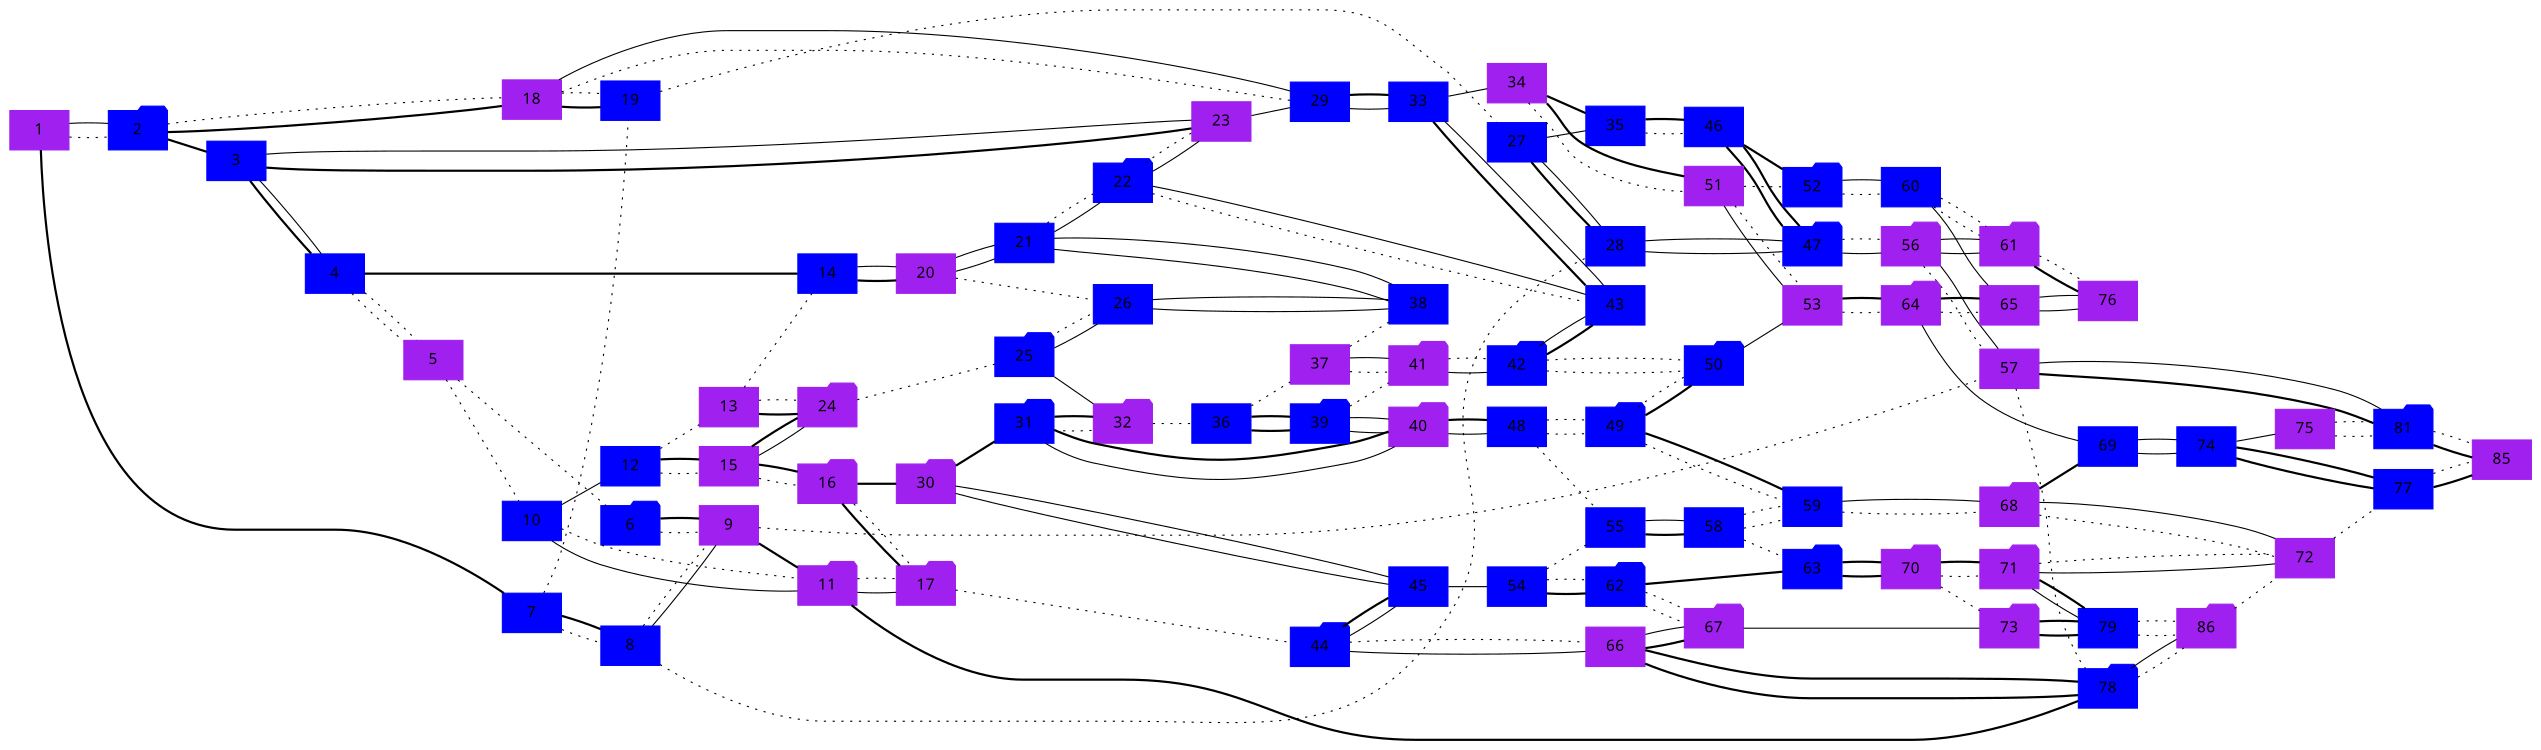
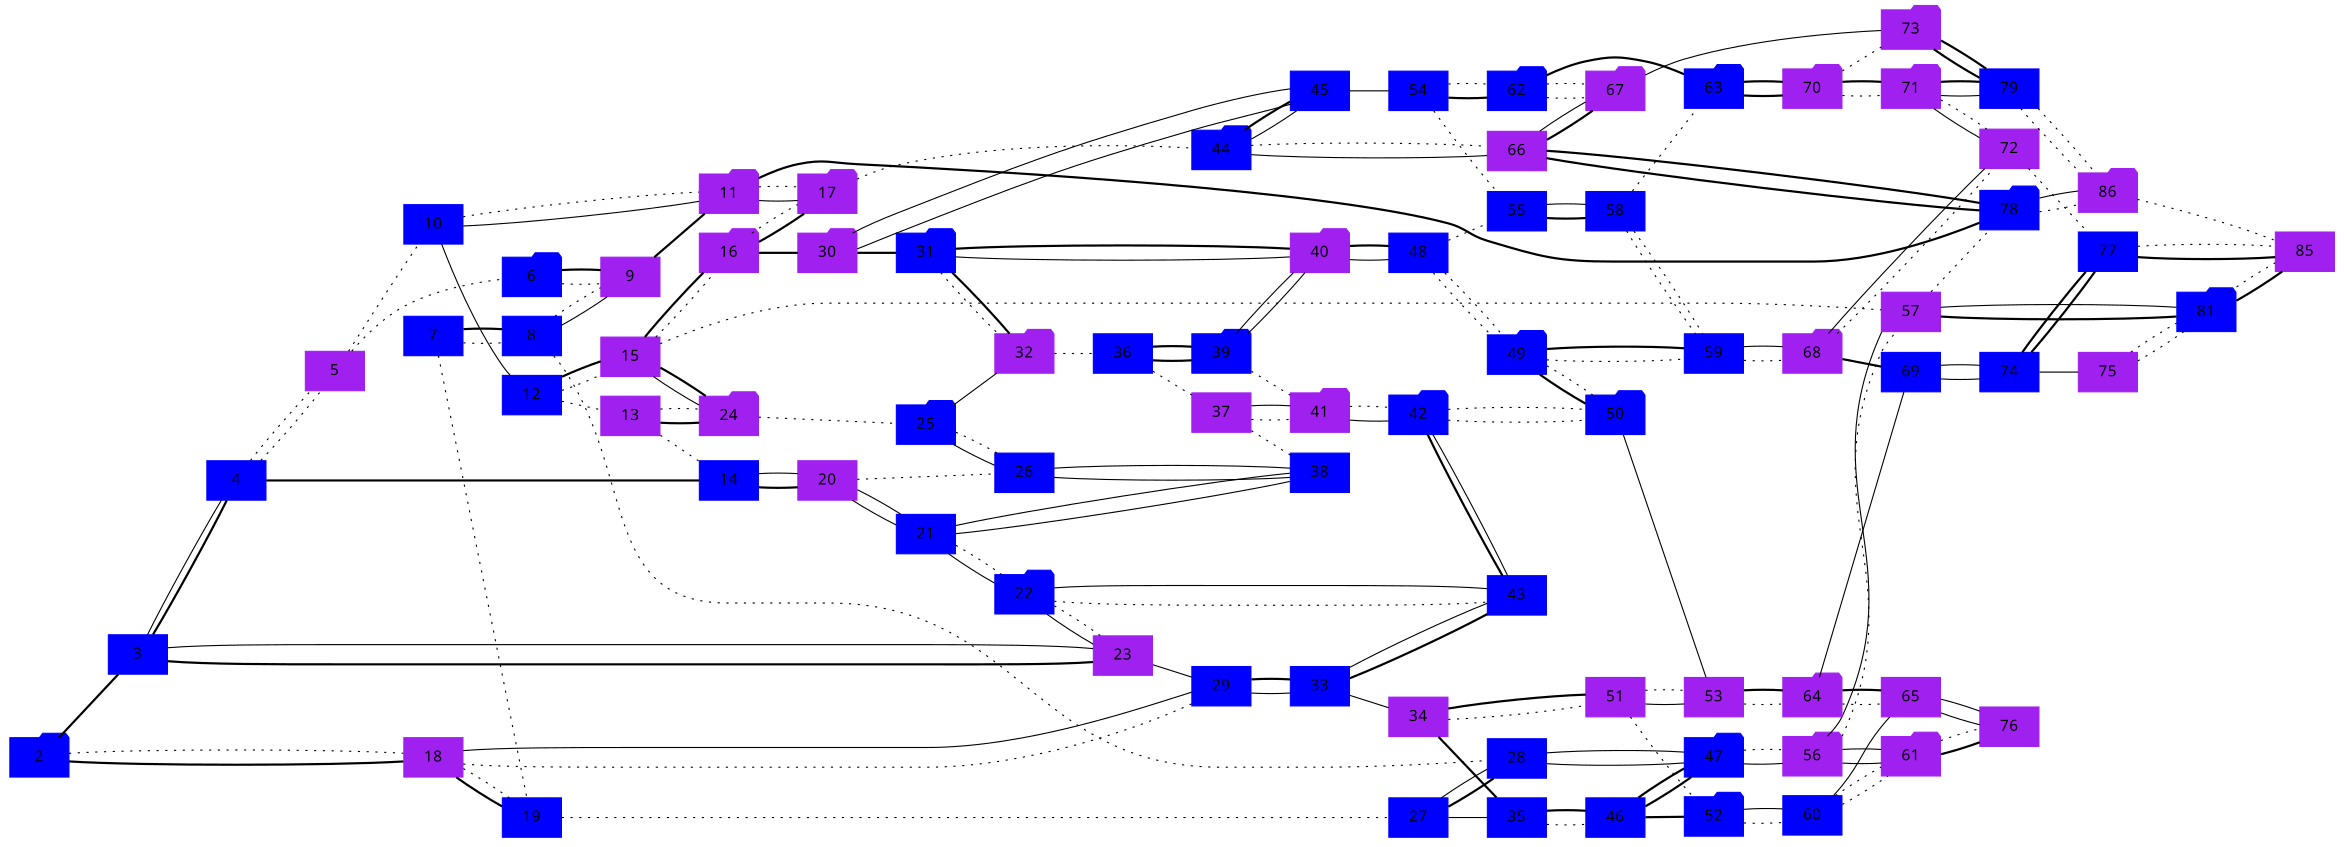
node "1": removed
edge "57" -- "9": now "57" -- "15"
edge "72" -- "86": now "85" -- "86"
